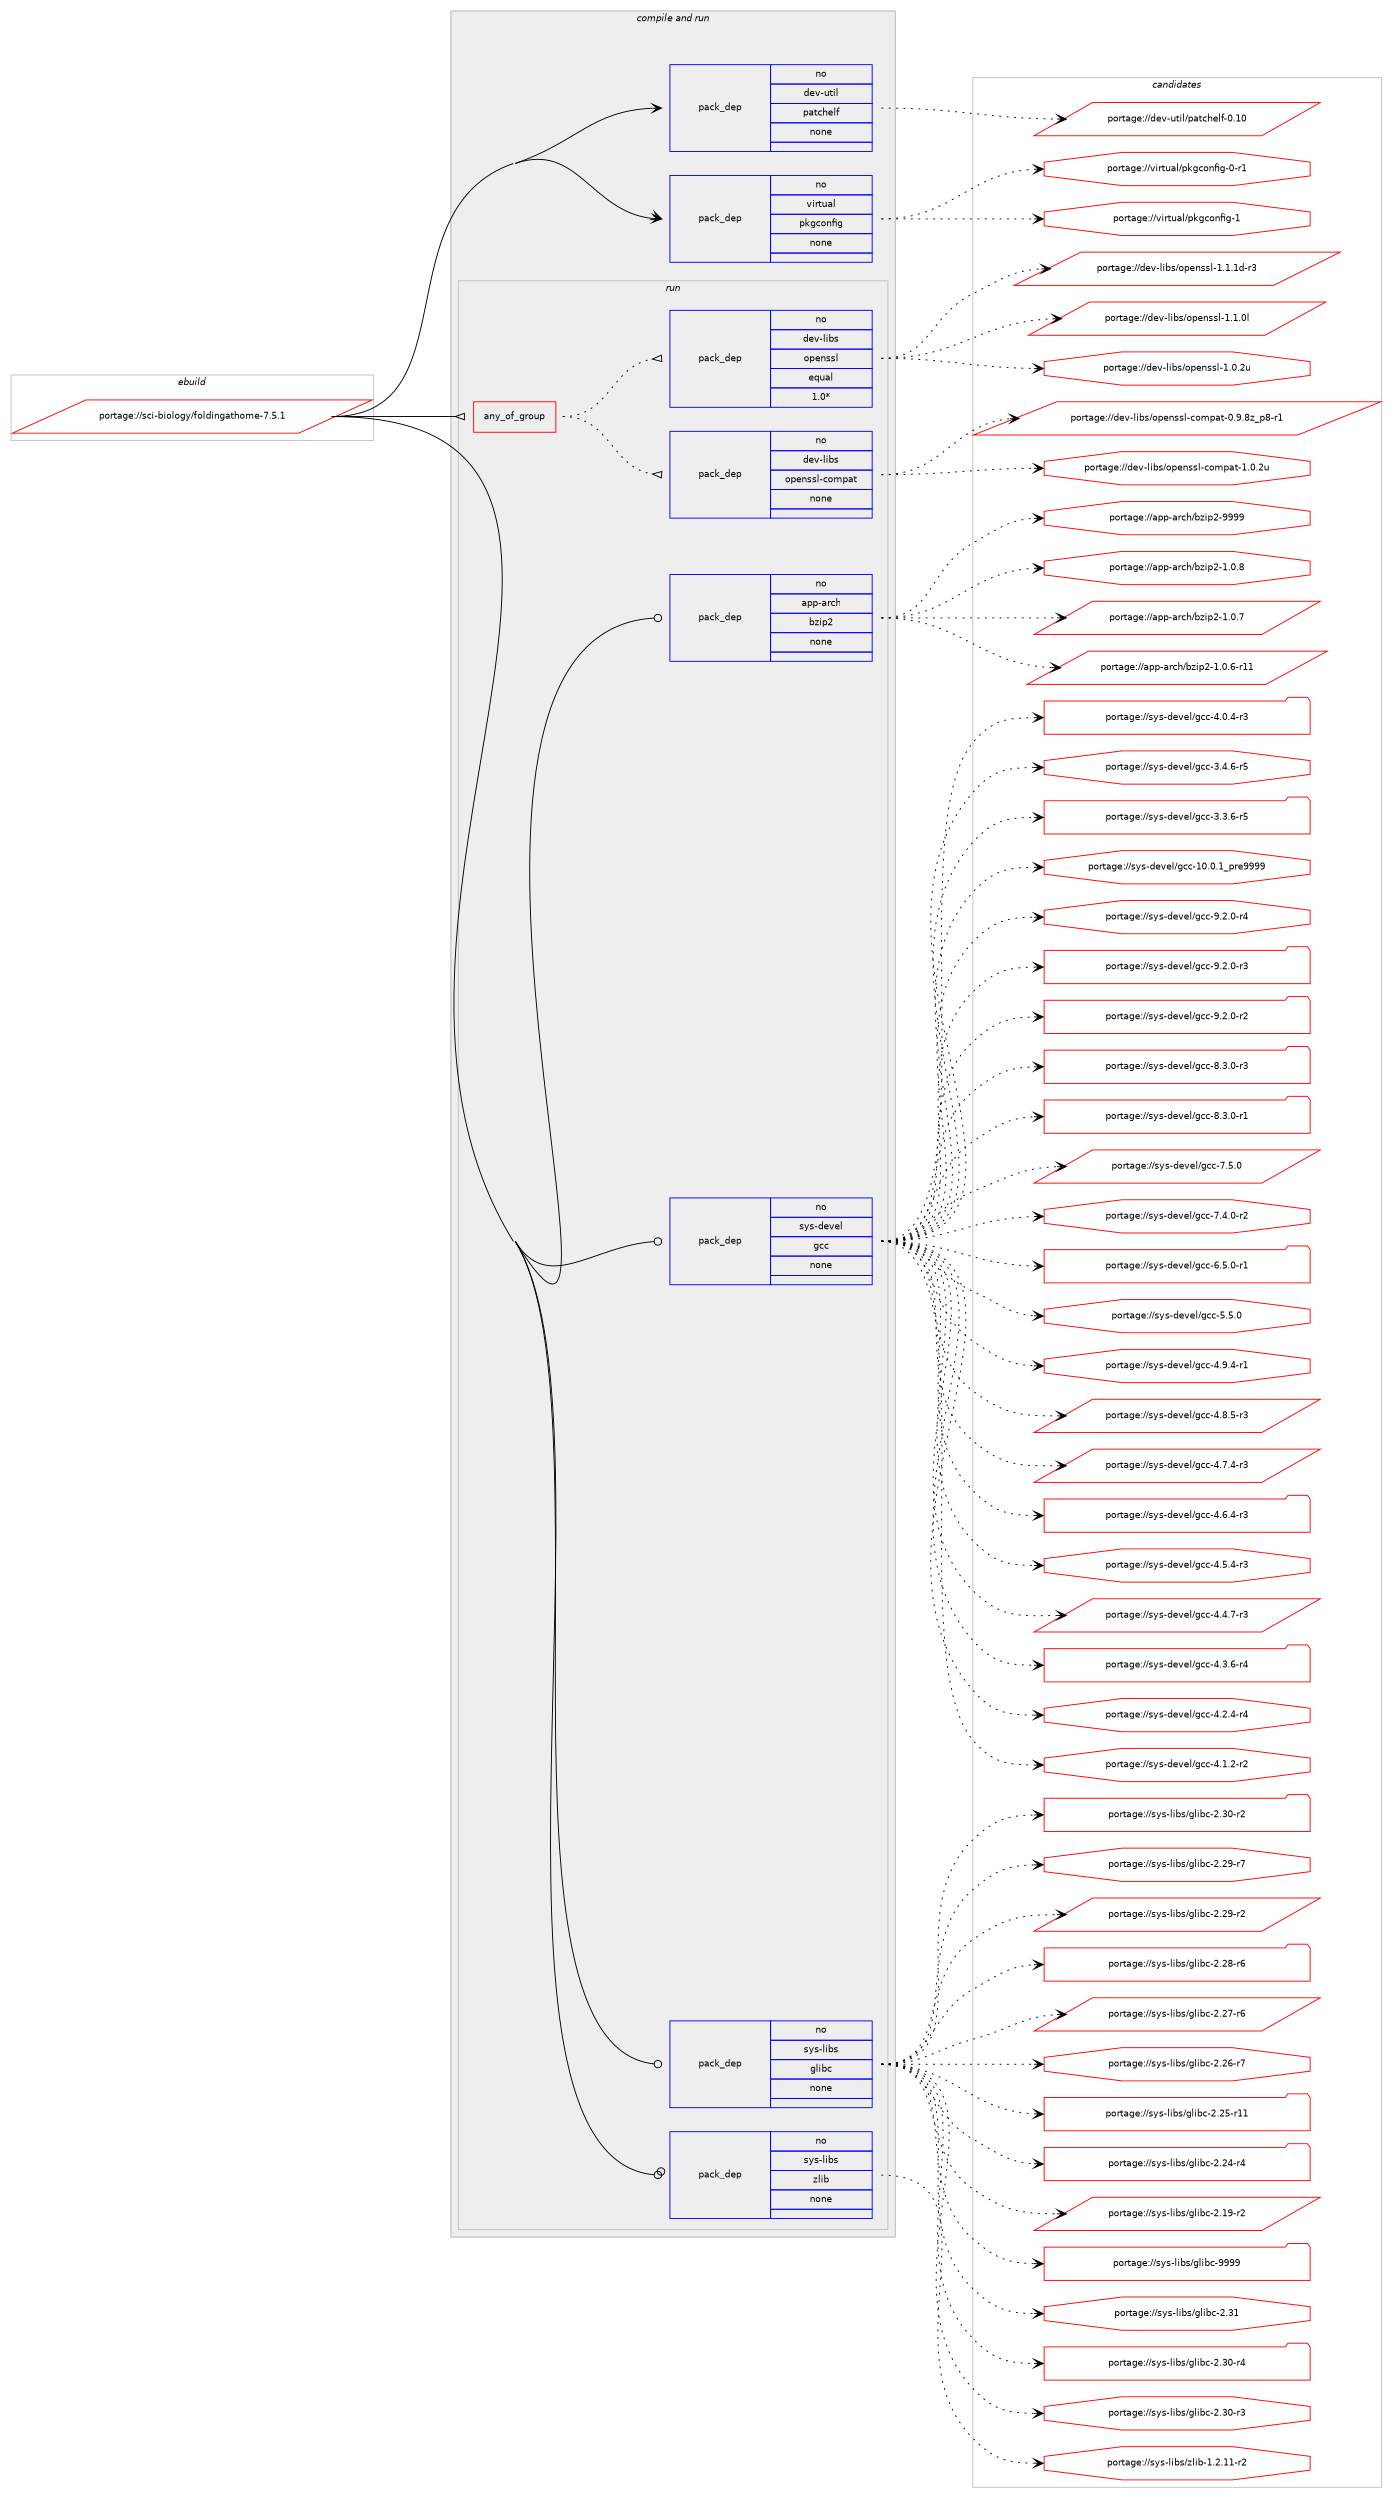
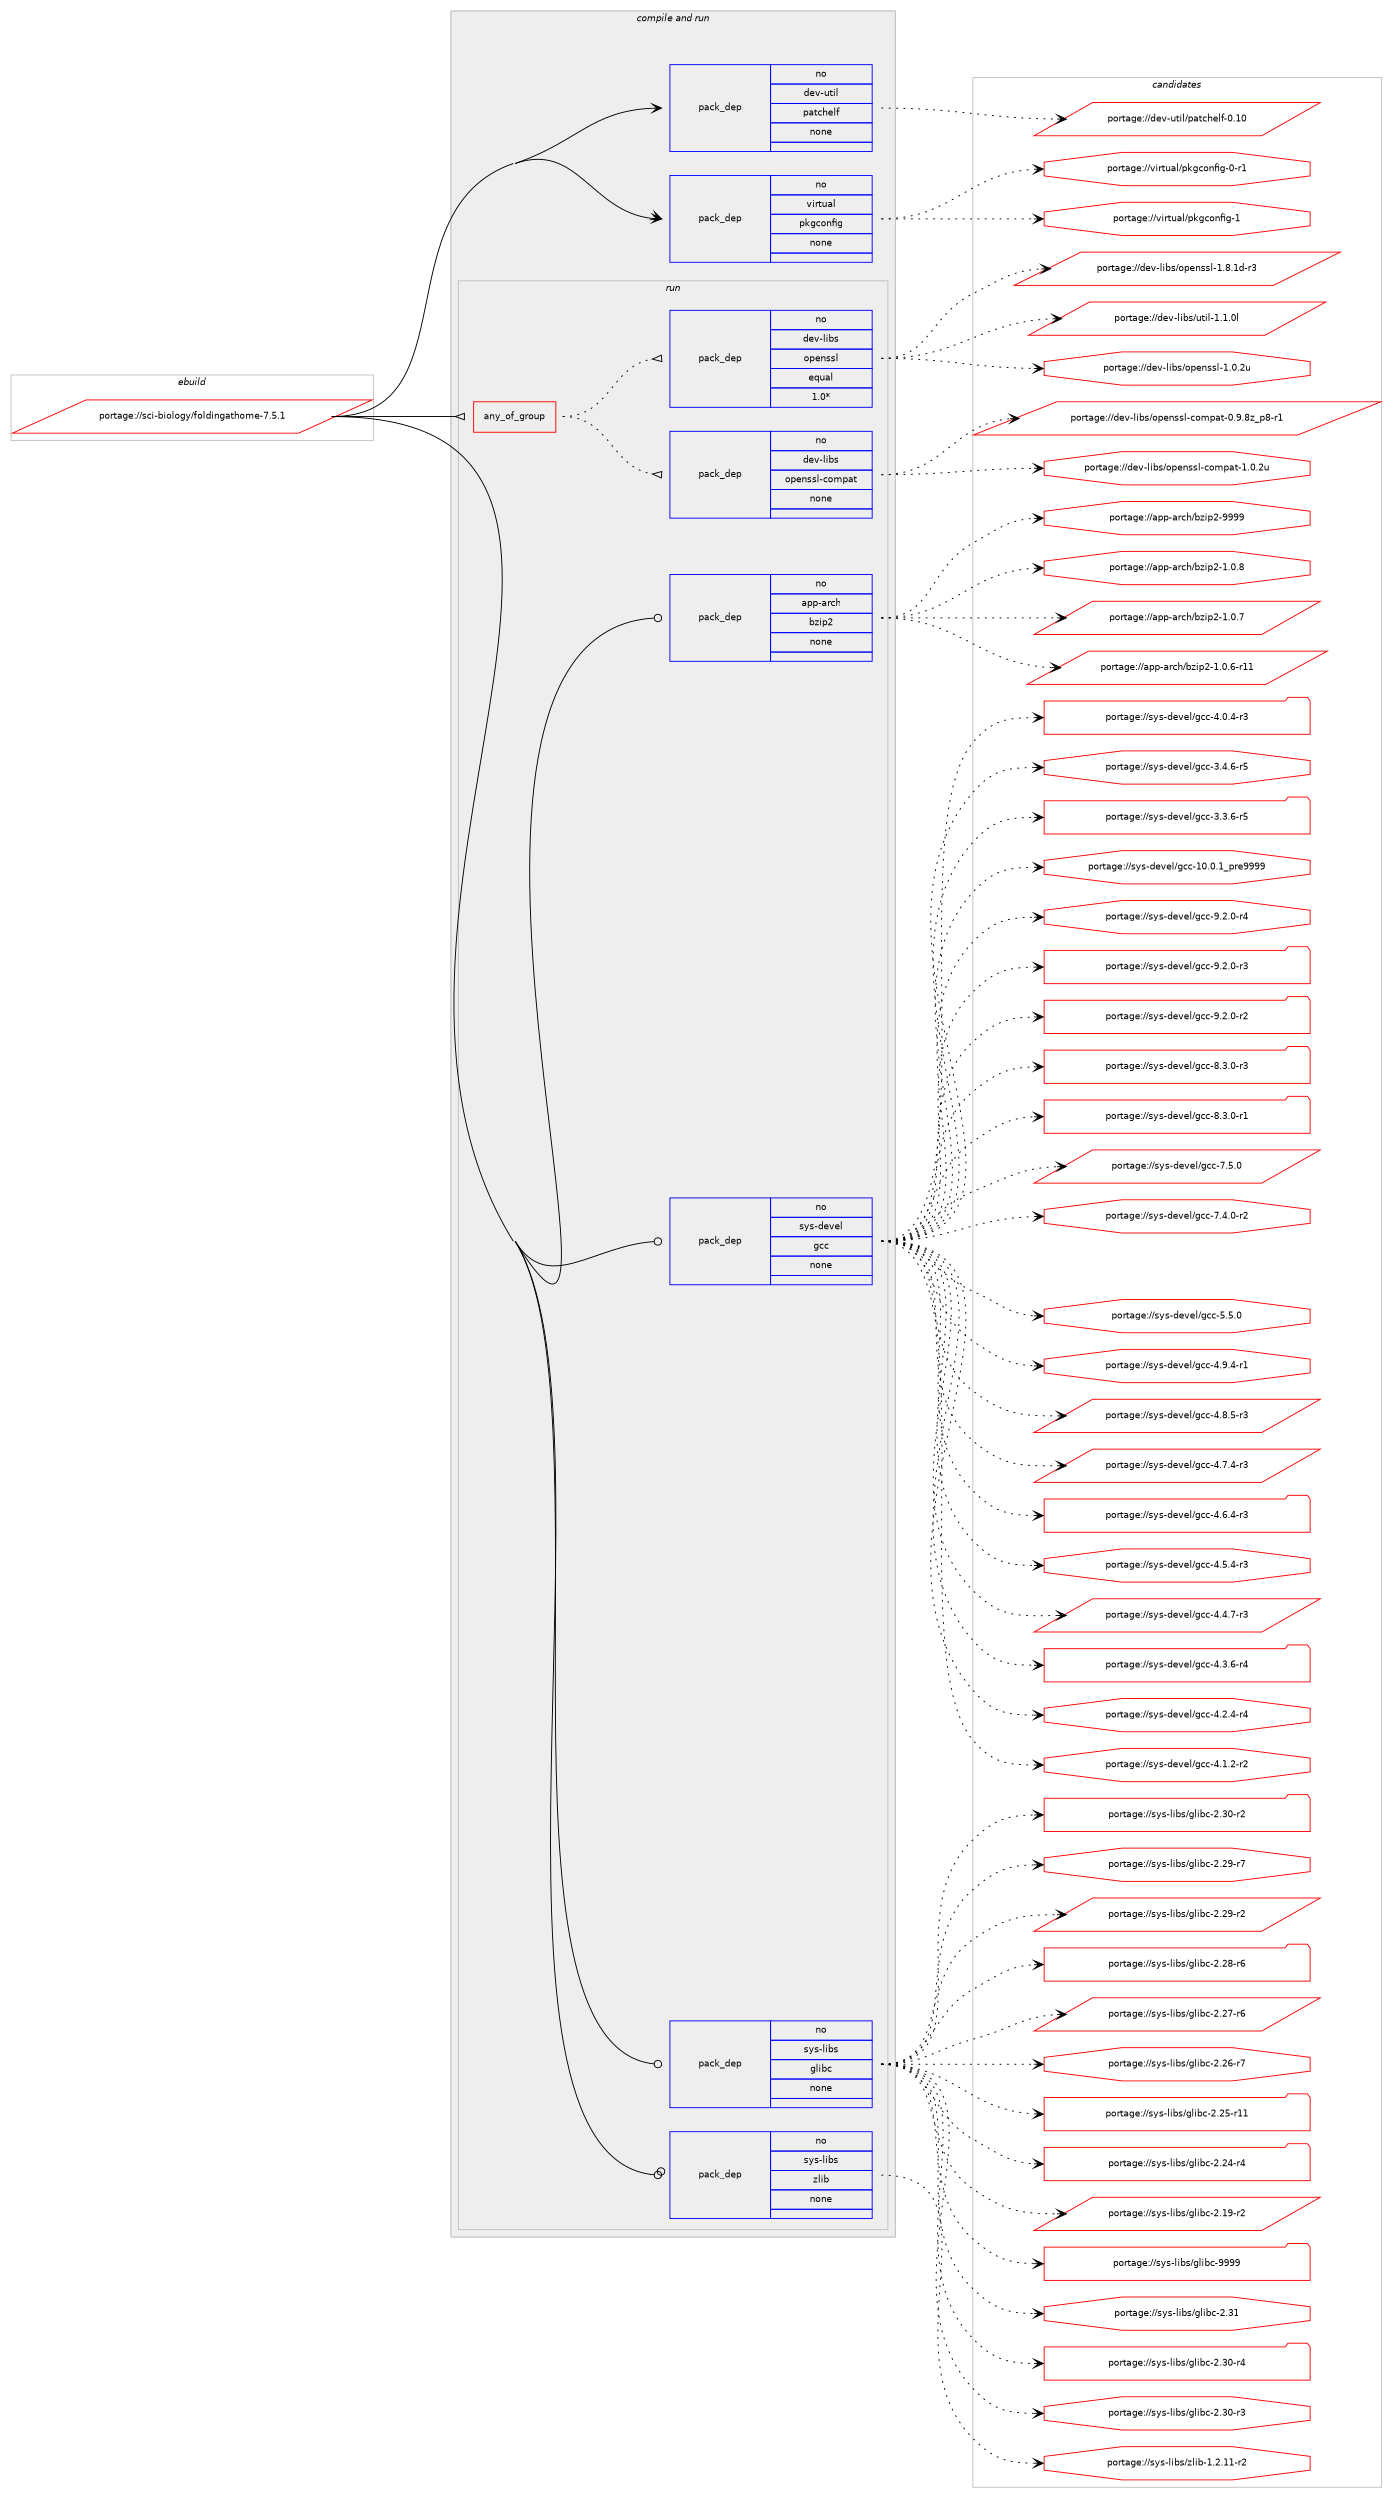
node "portage://dev-libs/openssl-1.1.1d-r3": label "portage://dev-libs/openssl-1.1.1d-r3" -> "portage://dev-libs/openssl-1.8.1d-r3"
node "portage://dev-libs/openssl-1.1.0l": label "portage://dev-libs/openssl-1.1.0l" -> "portage://dev-libs/util-1.1.0l"
node "portage://sys-devel/gcc-6.5.0-r1": removed
